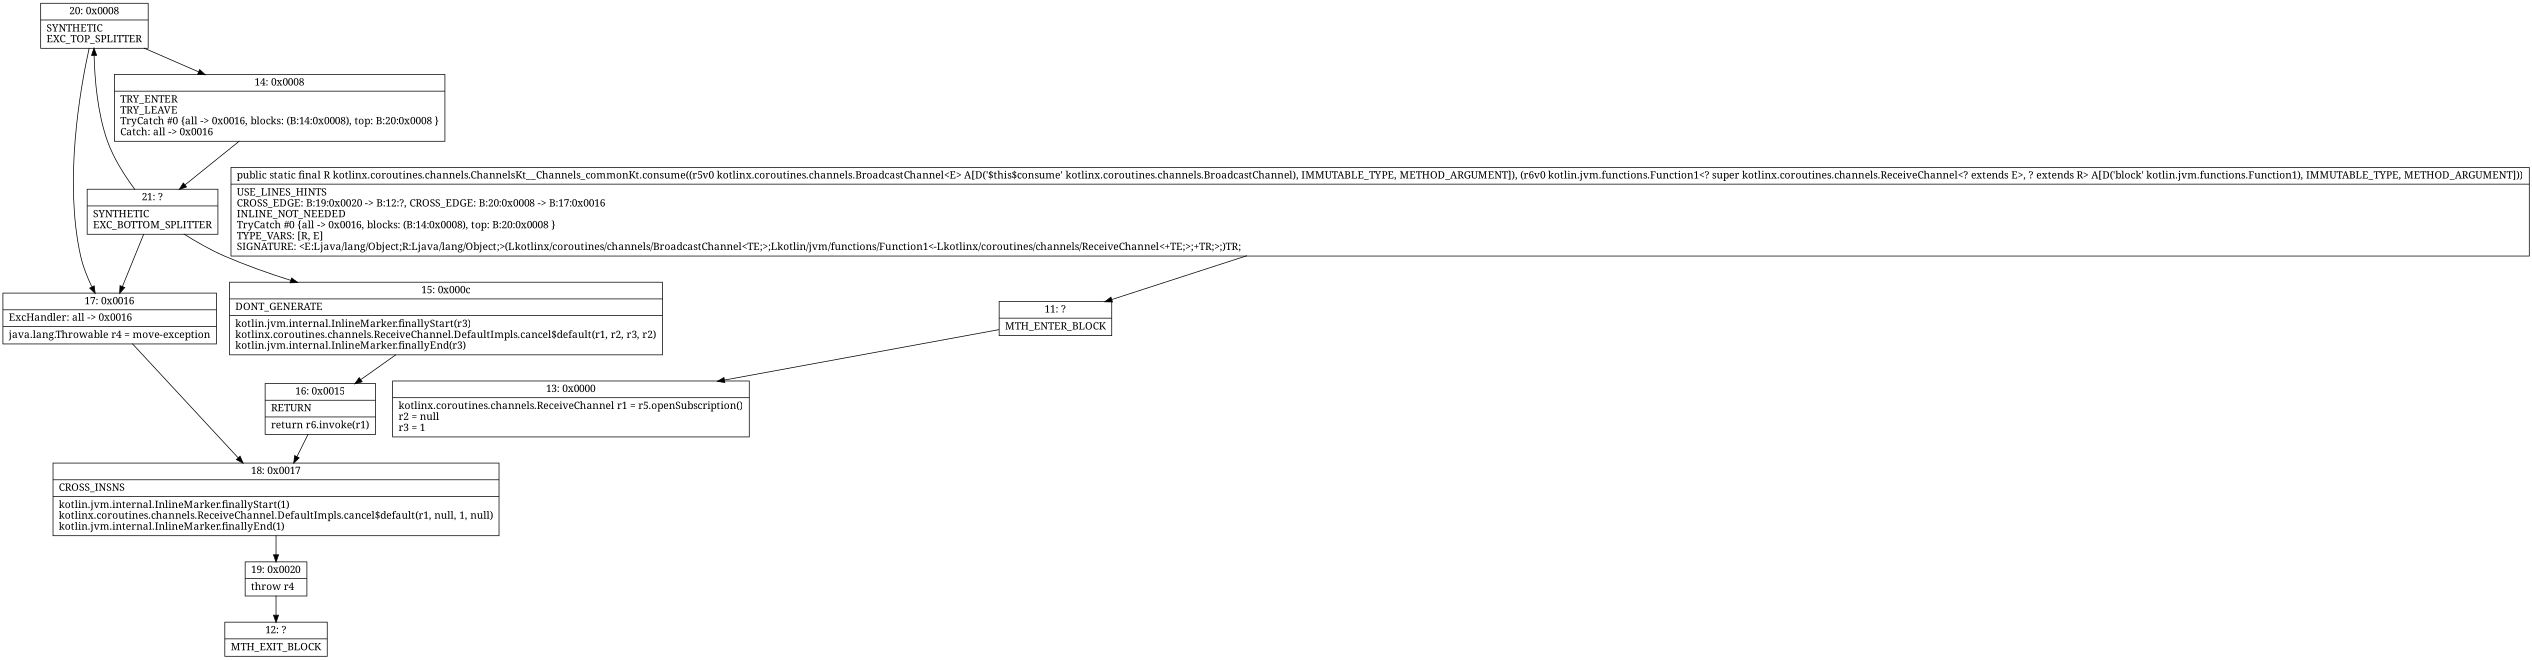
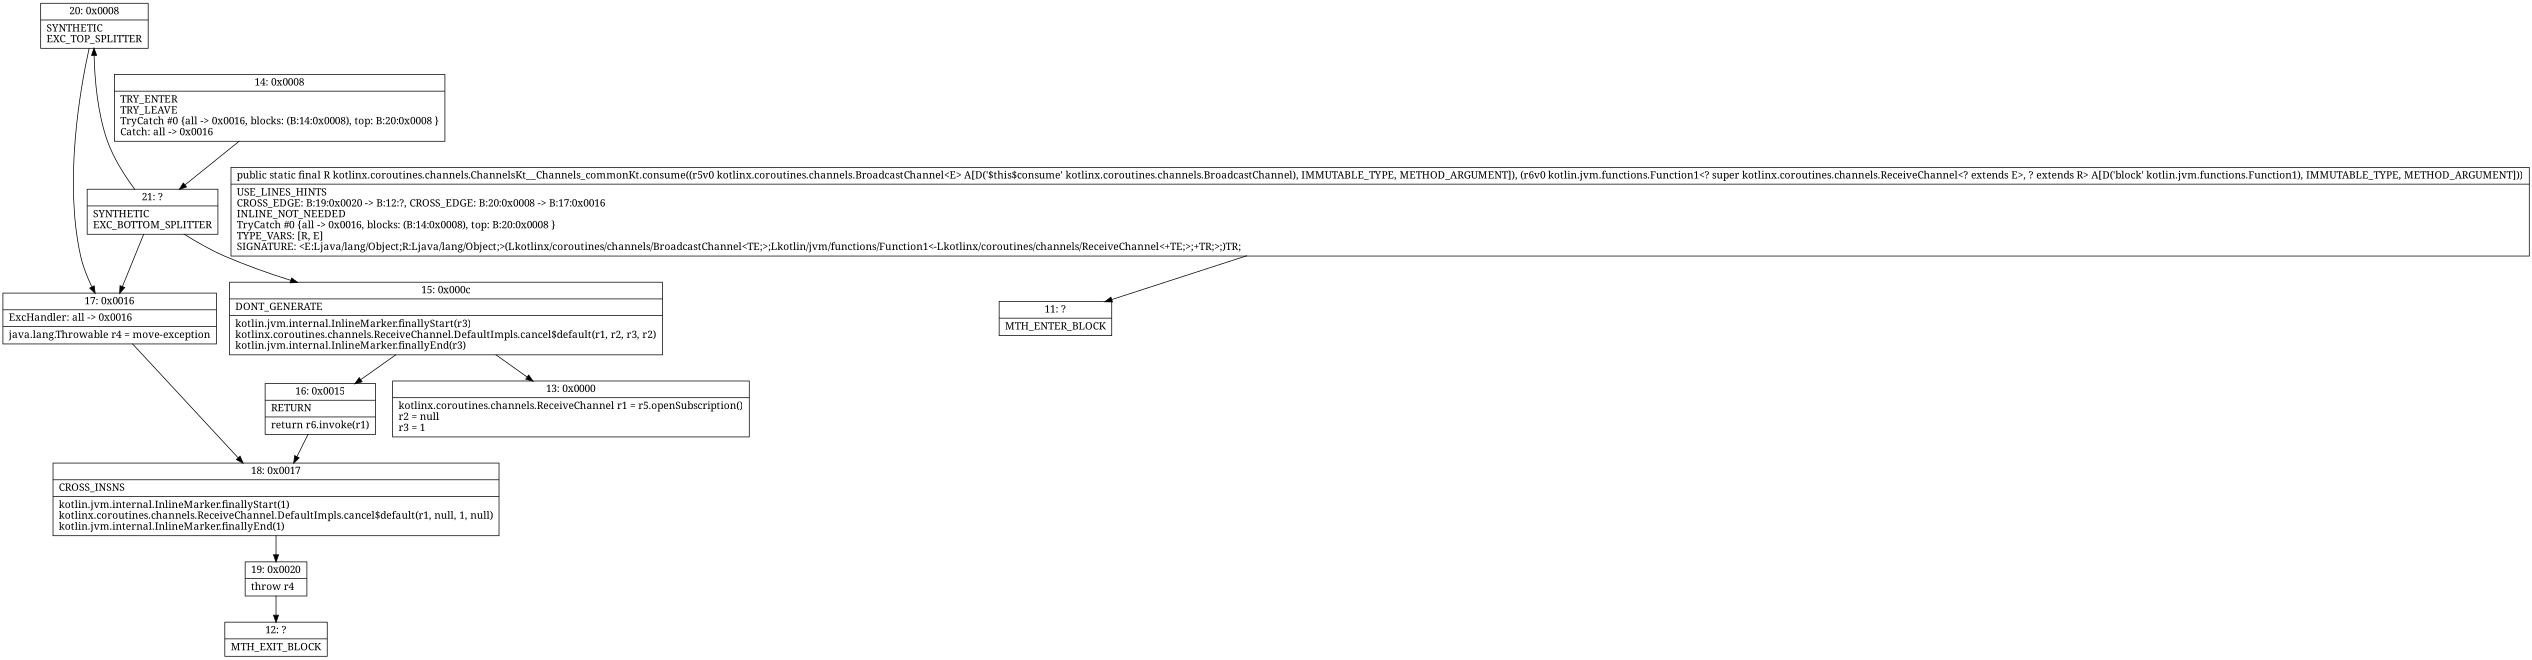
edge "20: 0x0008" -> "14: 0x0008": removed
edge "11: ?" -> "13: 0x0000": now "15: 0x000c" -> "13: 0x0000"
